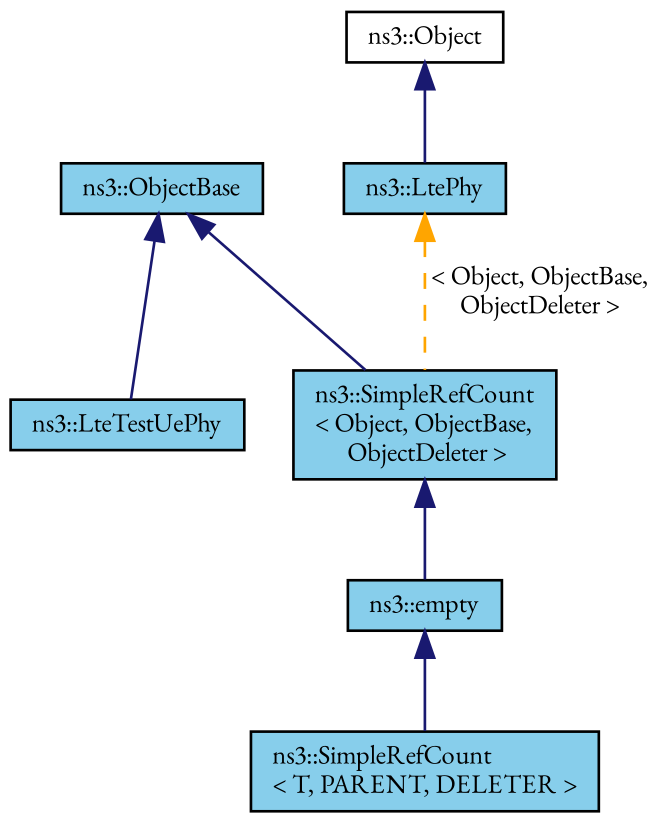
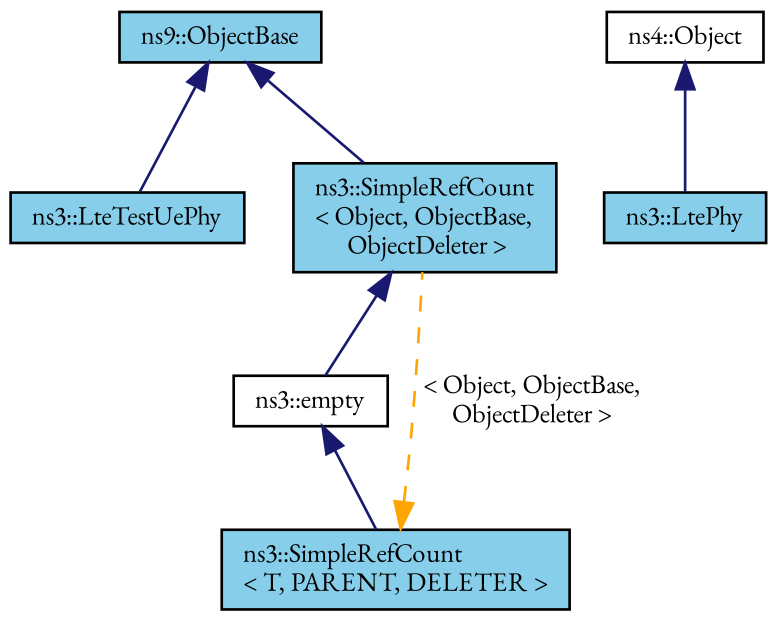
node "ns3::Object": label "ns3::Object" -> "ns4::Object"
node "ns3::ObjectBase": label "ns3::ObjectBase" -> "ns9::ObjectBase"
edge "ns3::SimpleRefCount < Object, ObjectBase, ObjectDeleter >" -> "ns3::LtePhy": now "ns3::SimpleRefCount < Object, ObjectBase, ObjectDeleter >" -> "ns3::SimpleRefCount < T, PARENT, DELETER >"
node "ns3::empty": fillcolor skyblue -> white
